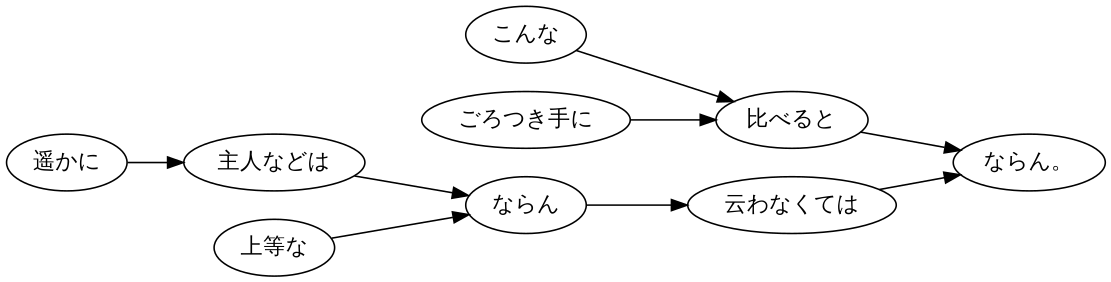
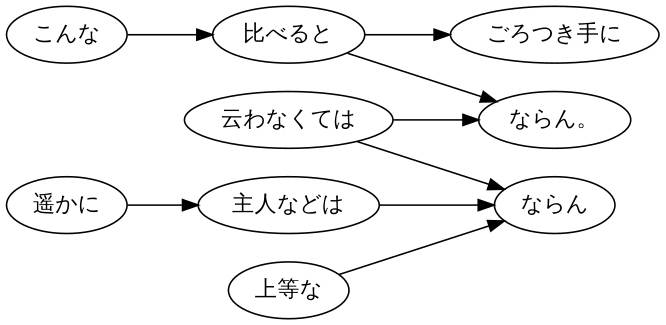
edge "ごろつき手に" -> "比べると": reversed
edge "ならん" -> "云わなくては": reversed
